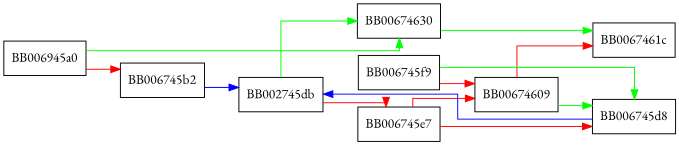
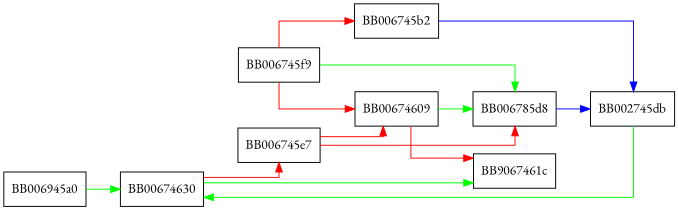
node "BB0067461c": label "BB0067461c" -> "BB9067461c"
edge "BB006945a0" -> "BB006745b2": now "BB006745f9" -> "BB006745b2"
edge "BB002745db" -> "BB006745e7": now "BB00674630" -> "BB006745e7"
node "BB006745d8": label "BB006745d8" -> "BB006785d8"
